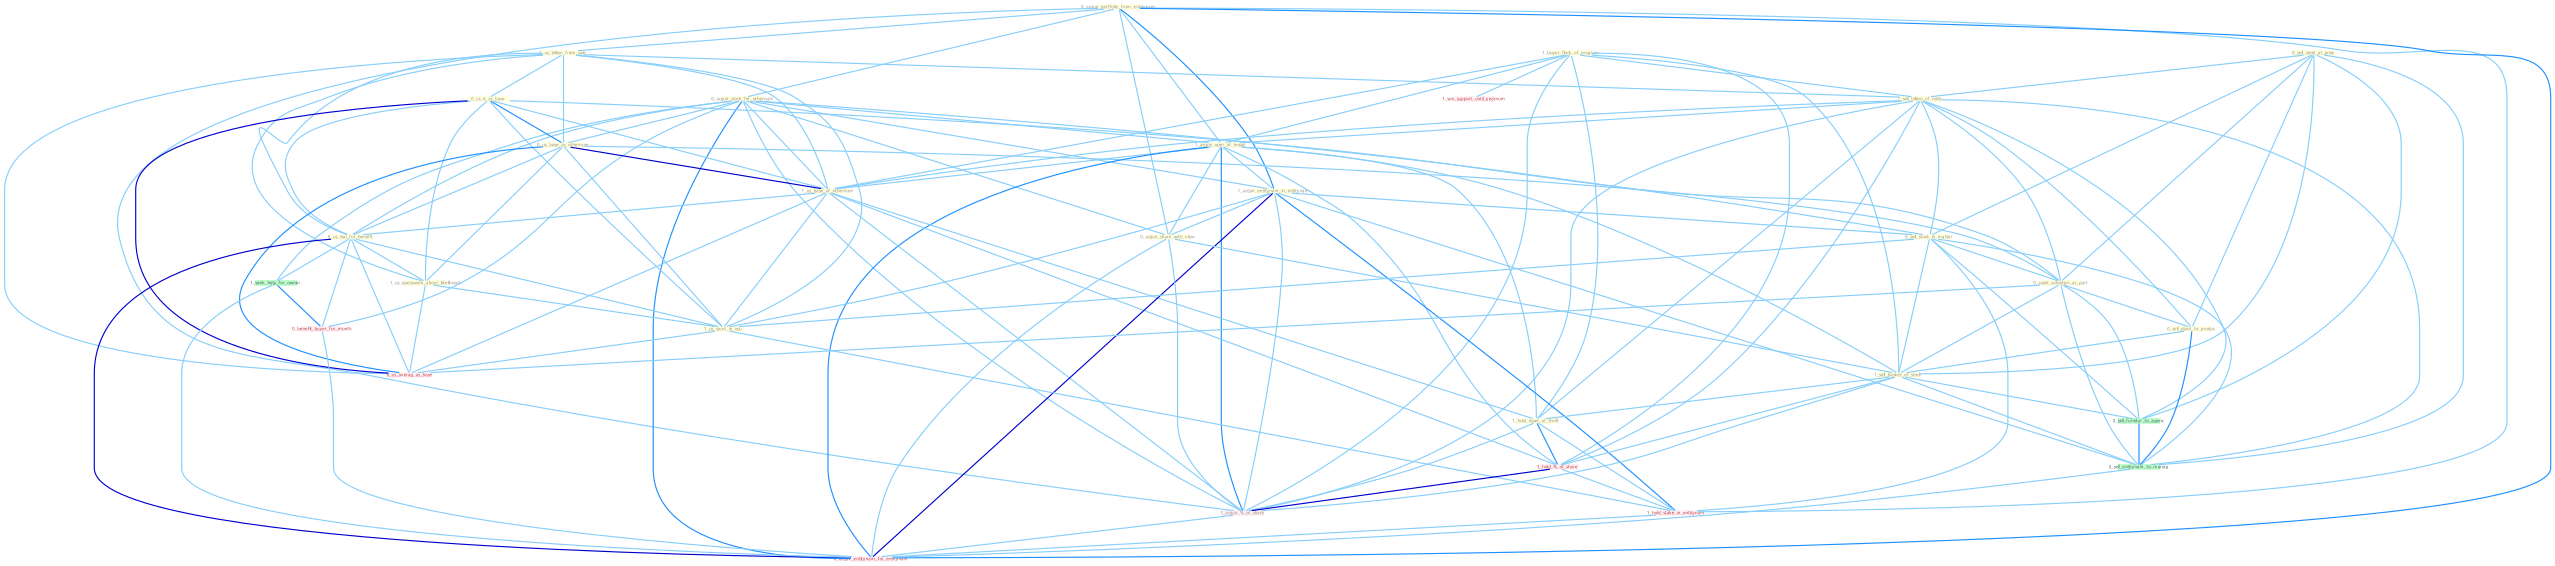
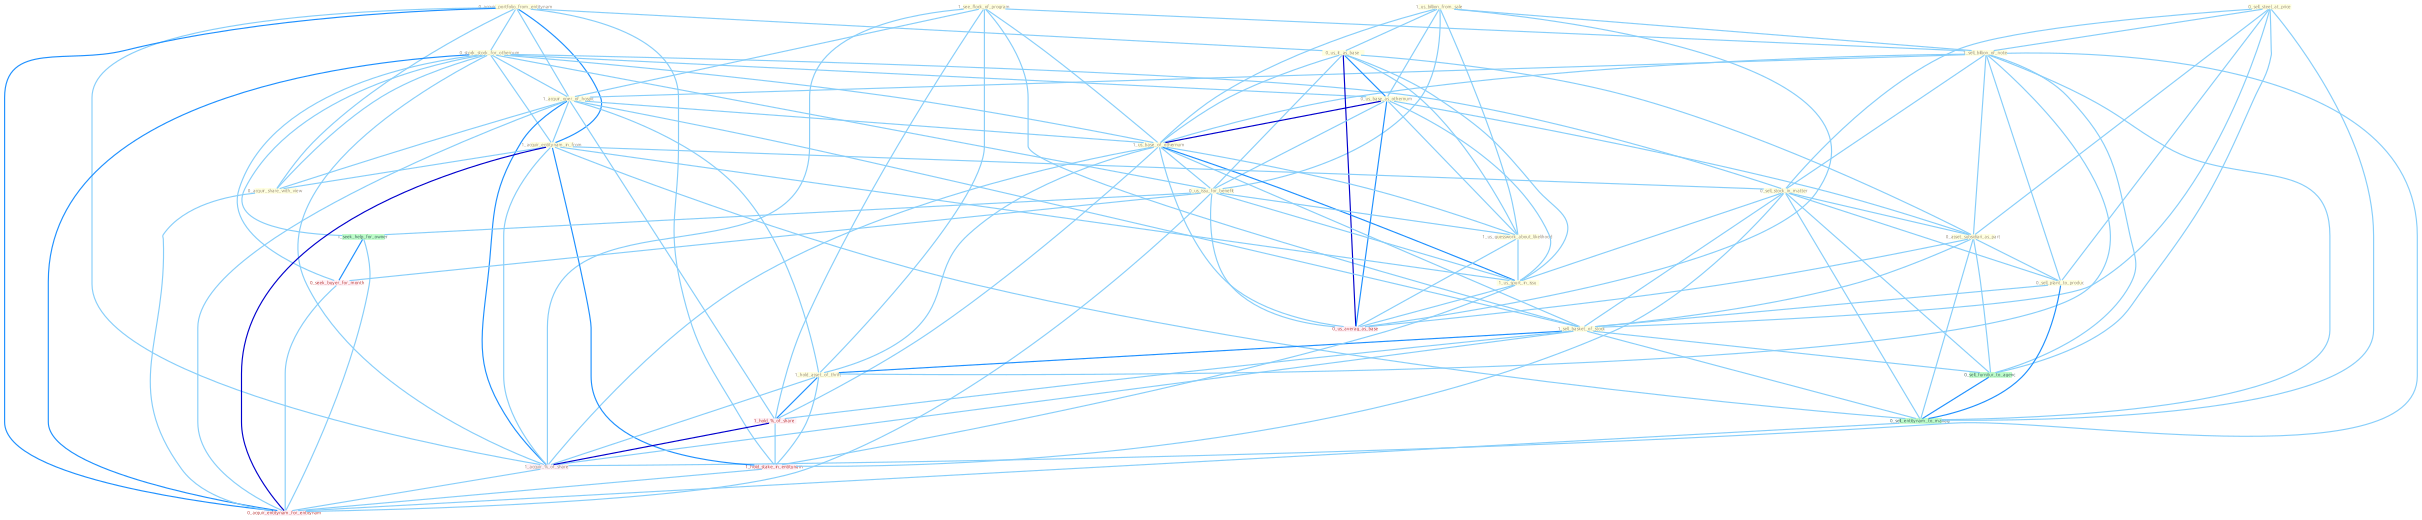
edge "0_acquir_portfolio_from_entitynam" -- "1_us_billion_from_sale": now "0_acquir_portfolio_from_entitynam" -- "0_us_it_as_base"
node "1_buyer_flock_of_program": label "1_buyer_flock_of_program" -> "1_see_flock_of_program"
node "0_acquir_stock_for_othernum": label "0_acquir_stock_for_othernum" -> "0_stock_stock_for_othernum"
node "1_see_support_until_yearnum": removed
edge "1_us_billion_from_sale" -- "1_us_spurt_in_issu": removed
edge "1_us_base_of_othernum" -- "1_us_guesswork_about_likelihood": added
node "1_acquir_entitynam_in_entitynam": label "1_acquir_entitynam_in_entitynam" -> "1_acquir_entitynam_in_from"
edge "0_sell_stock_in_matter" -- "0_sell_plant_to_produc": added
edge "1_acquir_oper_of_hospit" -- "0_acquir_entitynam_for_entitynam": color #1e90ff -> #87cefa
edge "1_us_base_of_othernum" -- "1_us_spurt_in_issu": color #87cefa -> #1e90ff
edge "0_acquir_share_with_view" -- "1_sell_basket_of_stock": now "1_us_base_of_othernum" -- "1_sell_basket_of_stock"
edge "1_sell_billion_of_note" -- "1_hold_%_of_share": removed
node "0_benefit_buyer_for_month": label "0_benefit_buyer_for_month" -> "0_seek_buyer_for_month"
node "8_us_averag_as_base": label "8_us_averag_as_base" -> "0_us_averag_as_base"
edge "0_acquir_share_with_view" -- "1_acquir_%_of_share": removed
edge "1_sell_basket_of_stock" -- "1_hold_asset_of_thrift": color #87cefa -> #1e90ff
edge "0_us_issu_for_benefit" -- "0_acquir_entitynam_for_entitynam": color #0000cd -> #87cefa
